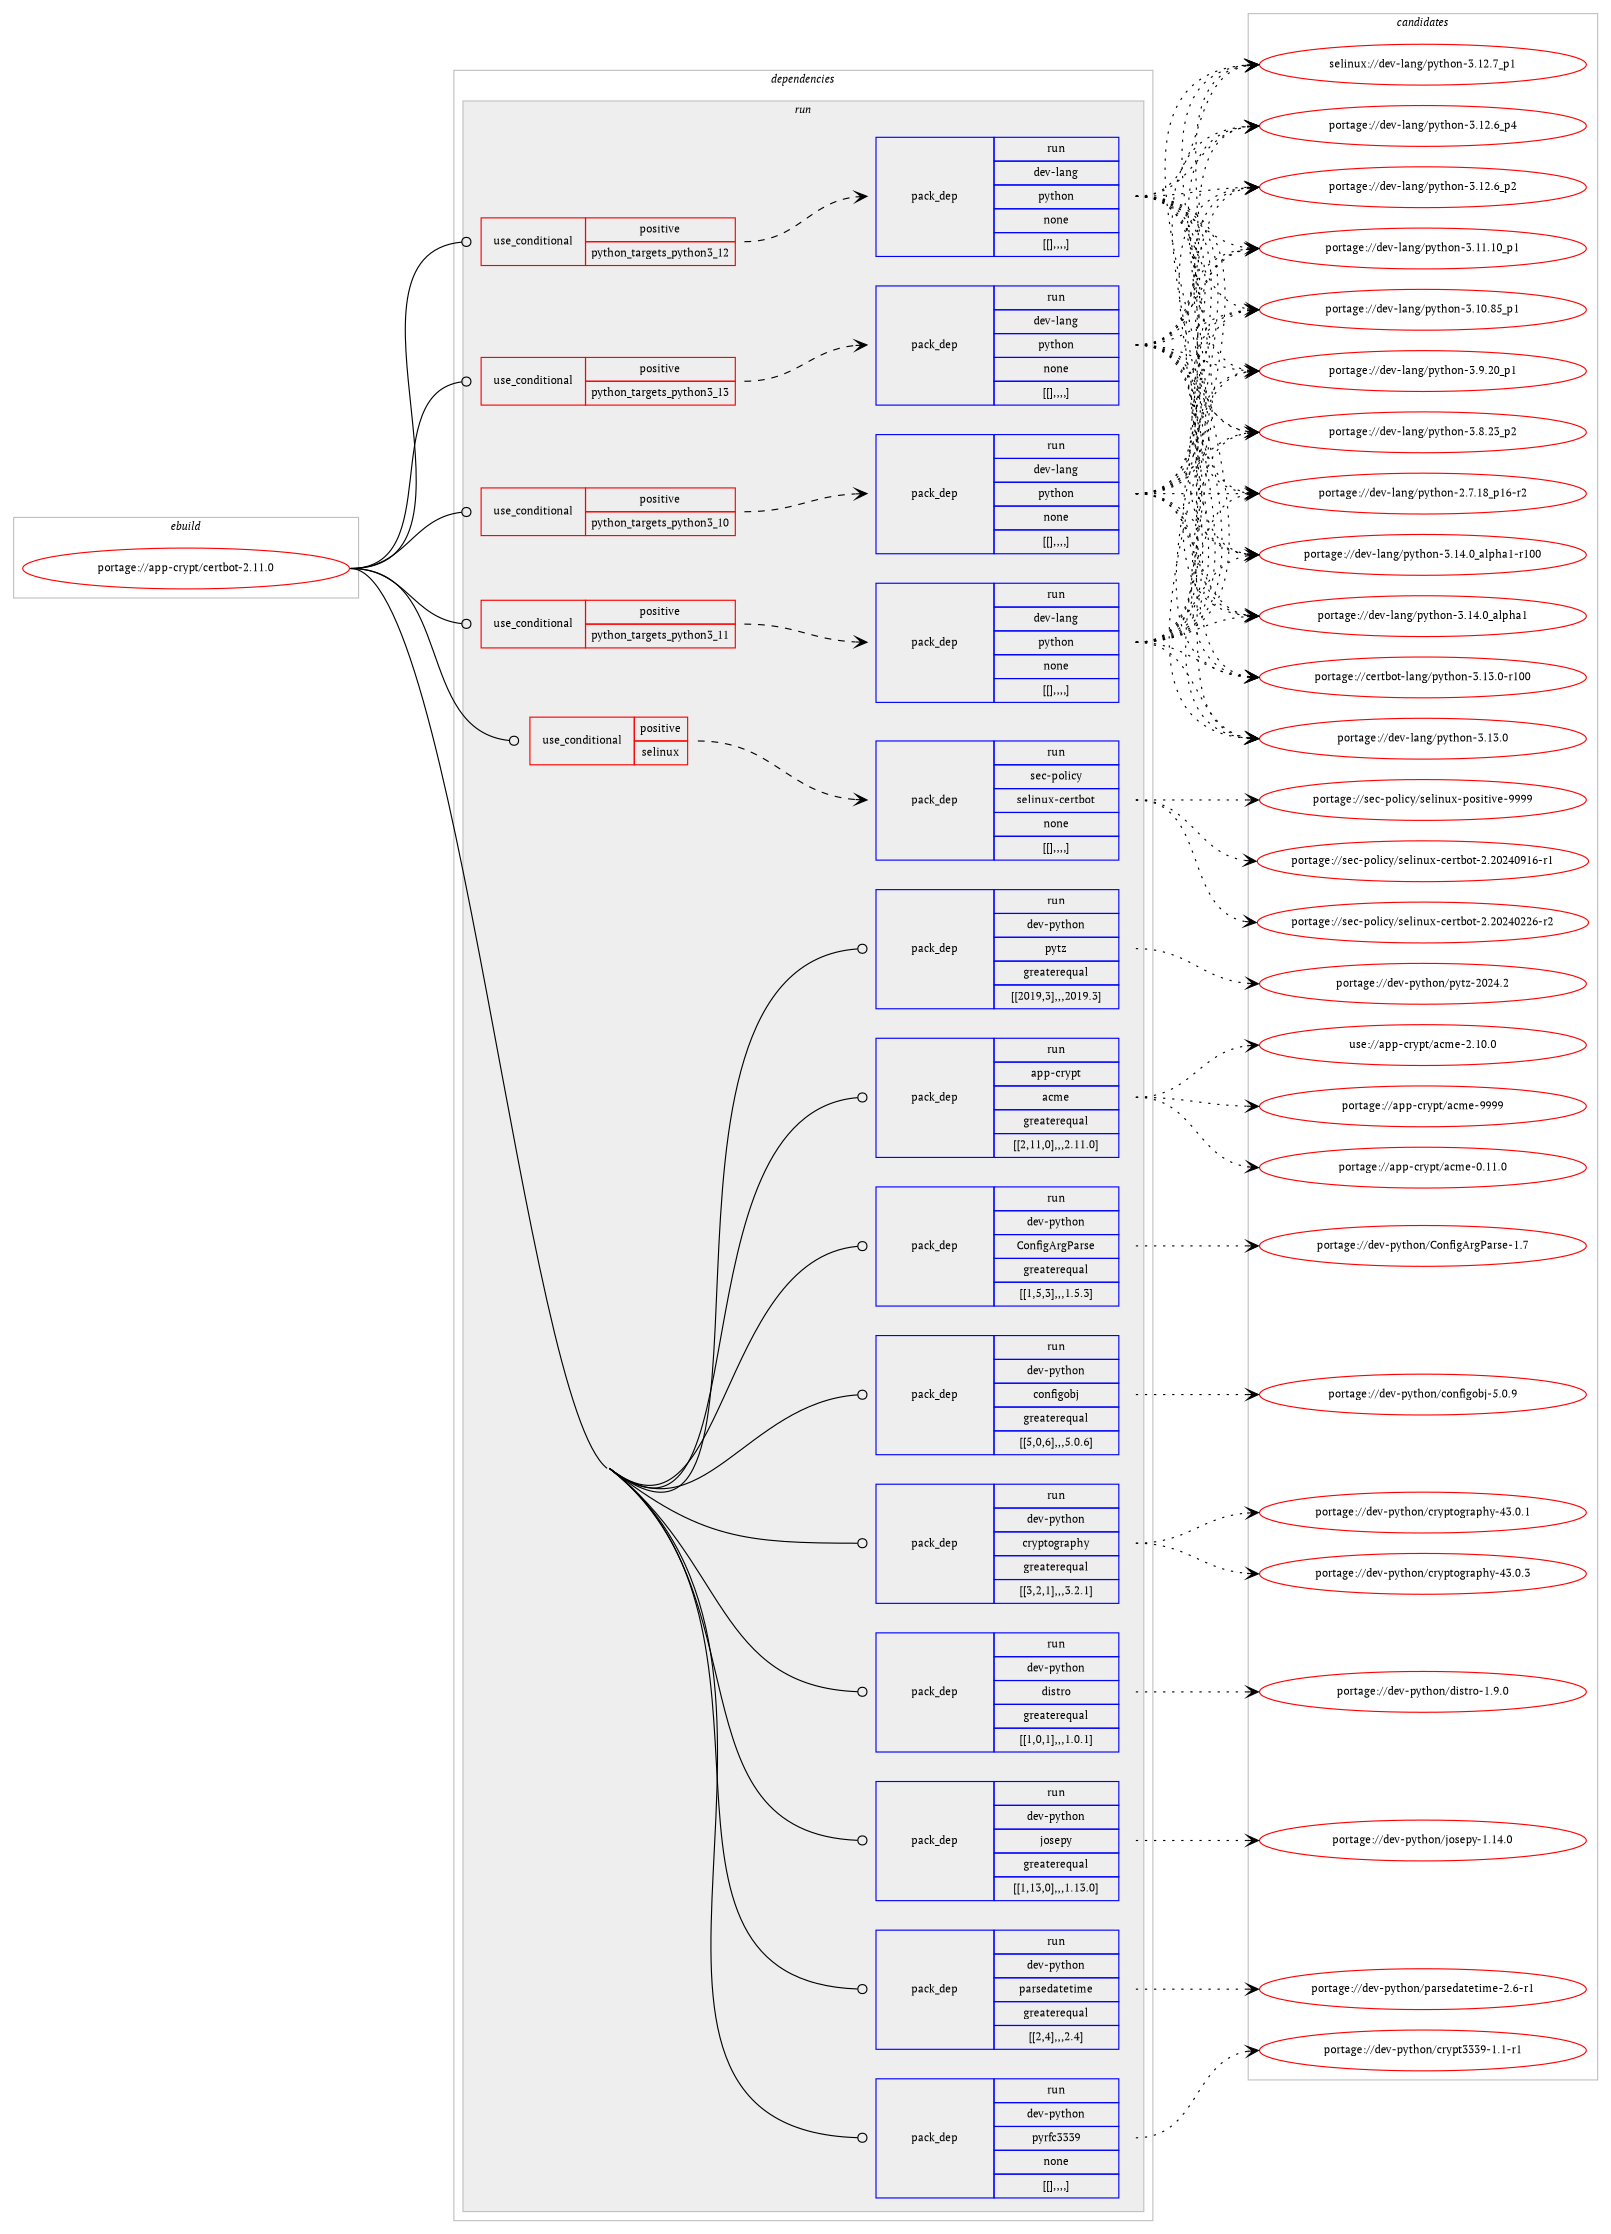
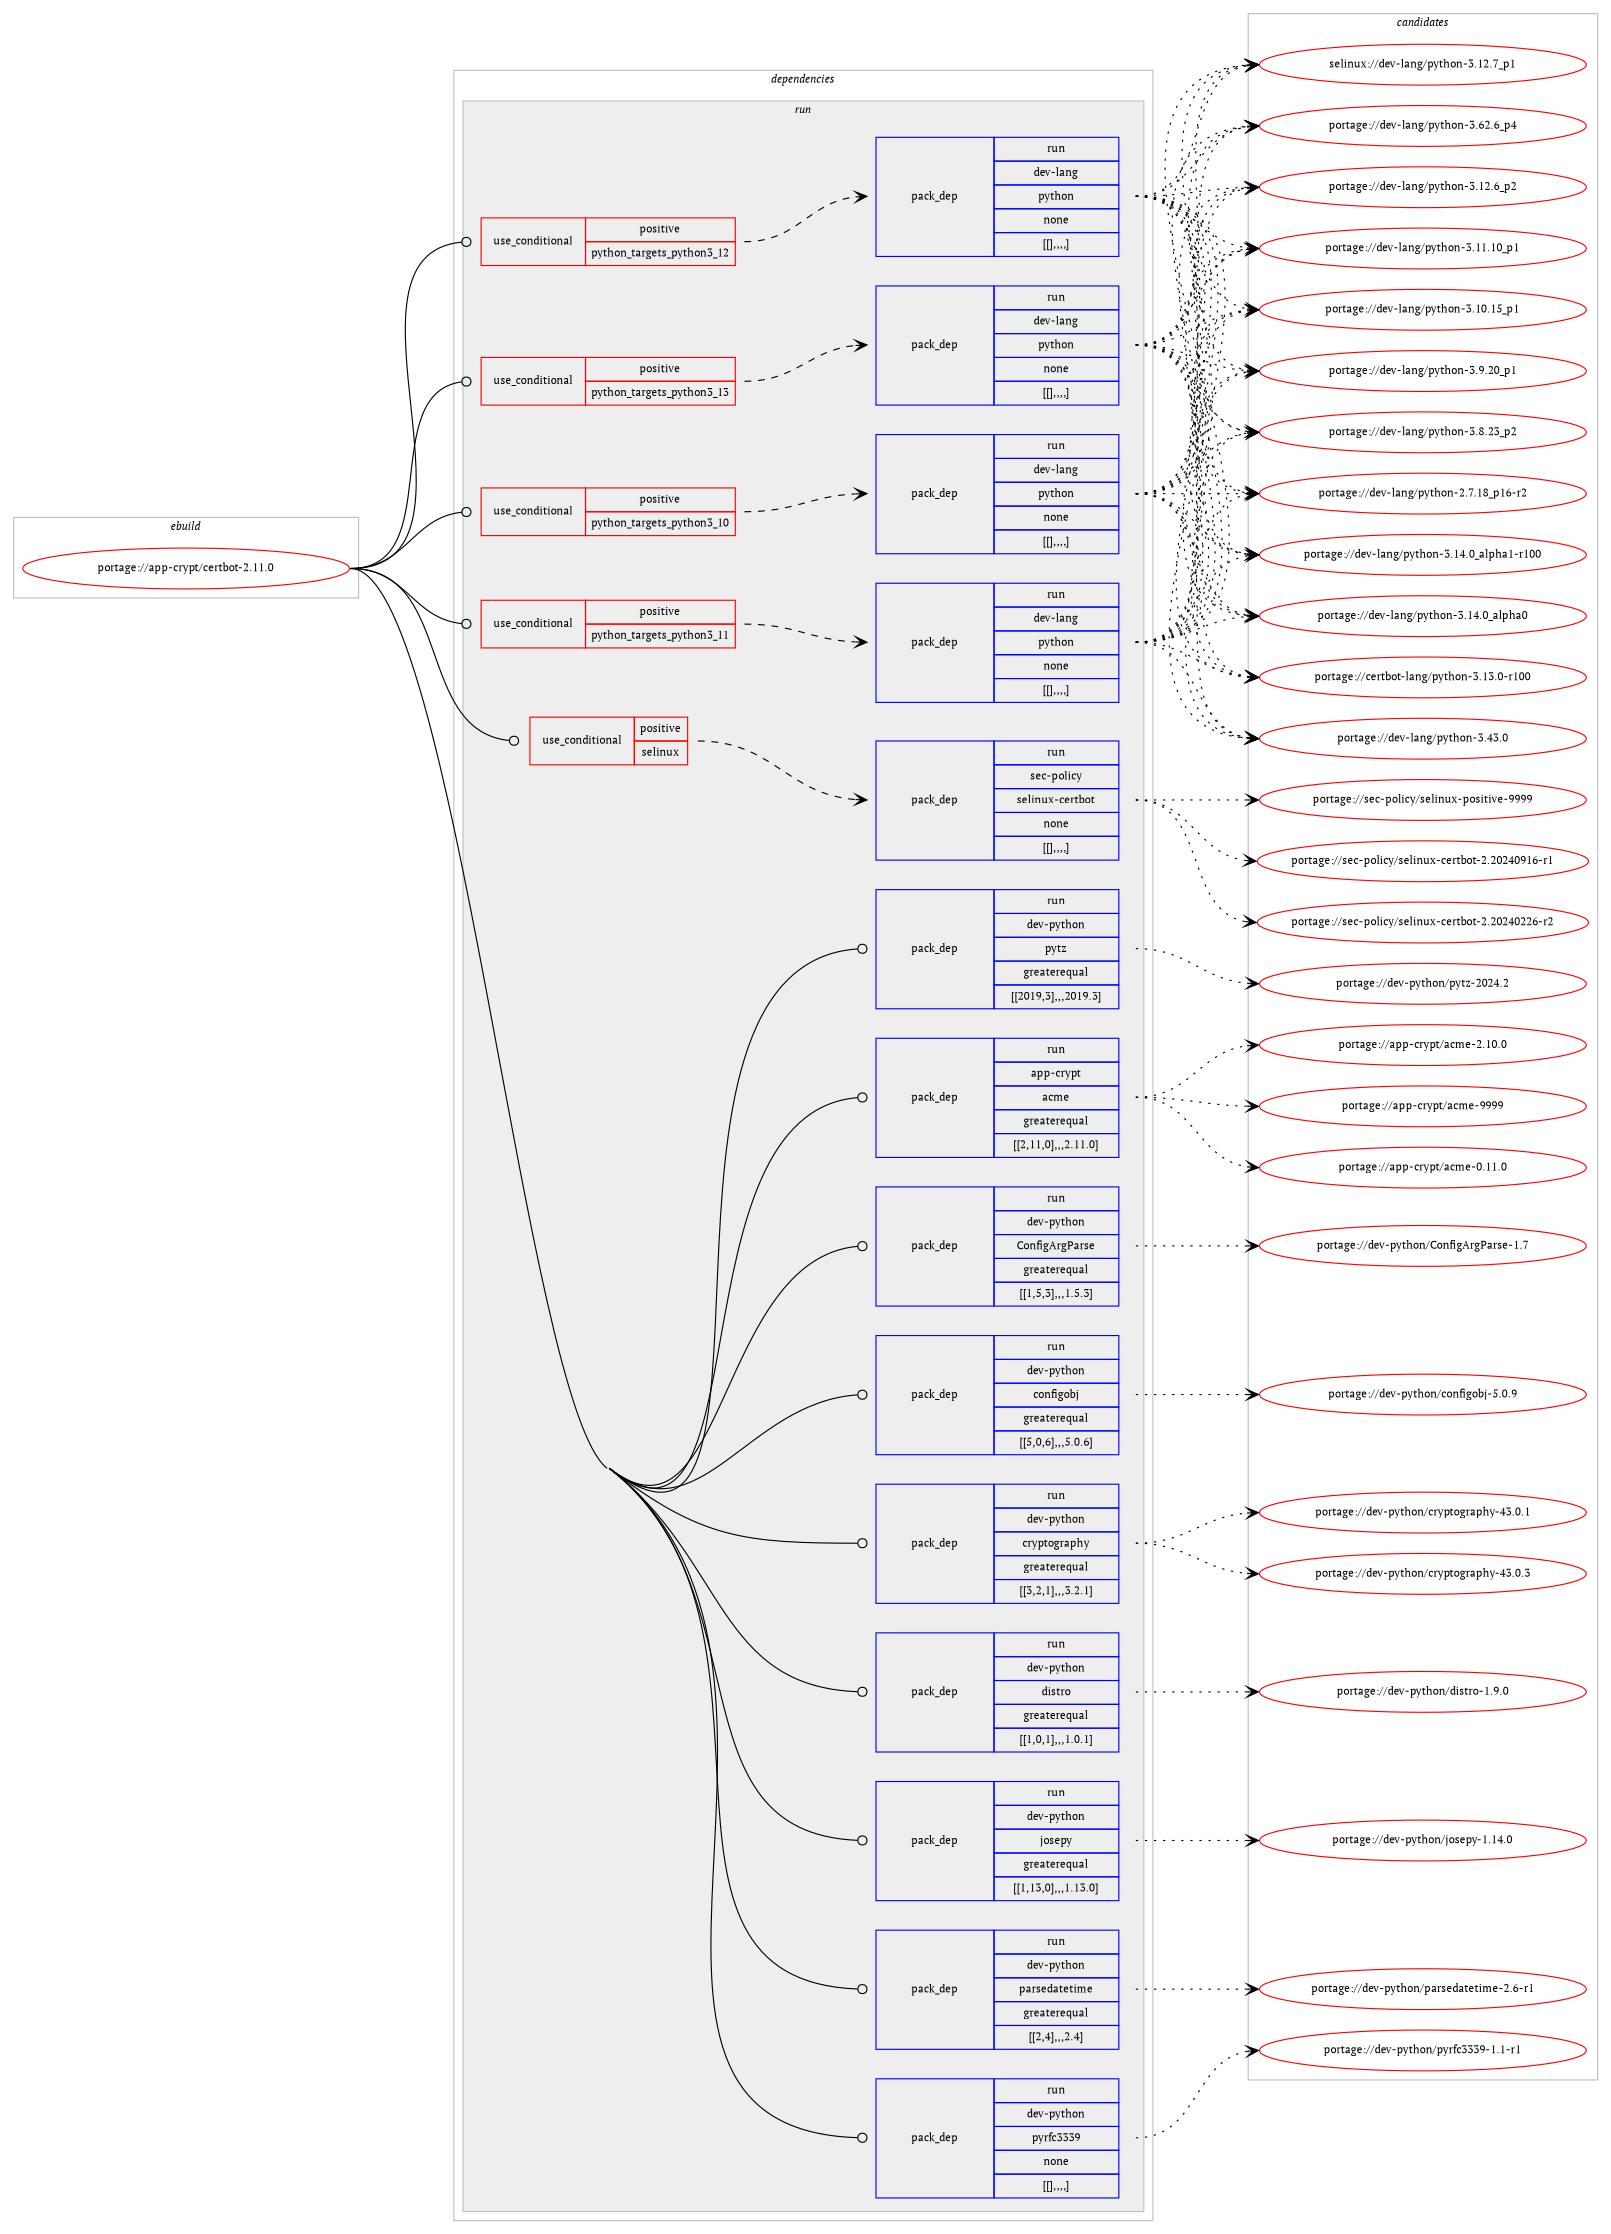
node "portage://dev-lang/python-3.12.6_p4": label "portage://dev-lang/python-3.12.6_p4" -> "portage://dev-lang/python-3.62.6_p4"
node "portage://dev-lang/python-3.10.85_p1": label "portage://dev-lang/python-3.10.85_p1" -> "portage://dev-lang/python-3.10.15_p1"
node "portage://dev-lang/python-3.14.0_alpha1": label "portage://dev-lang/python-3.14.0_alpha1" -> "portage://dev-lang/python-3.14.0_alpha0"
node "portage://dev-lang/python-3.13.0": label "portage://dev-lang/python-3.13.0" -> "portage://dev-lang/python-3.43.0"
node "use://app-crypt/acme-2.10.0": label "use://app-crypt/acme-2.10.0" -> "portage://app-crypt/acme-2.10.0"
node "portage://dev-python/crypt3339-1.1-r1": label "portage://dev-python/crypt3339-1.1-r1" -> "portage://dev-python/pyrfc3339-1.1-r1"
